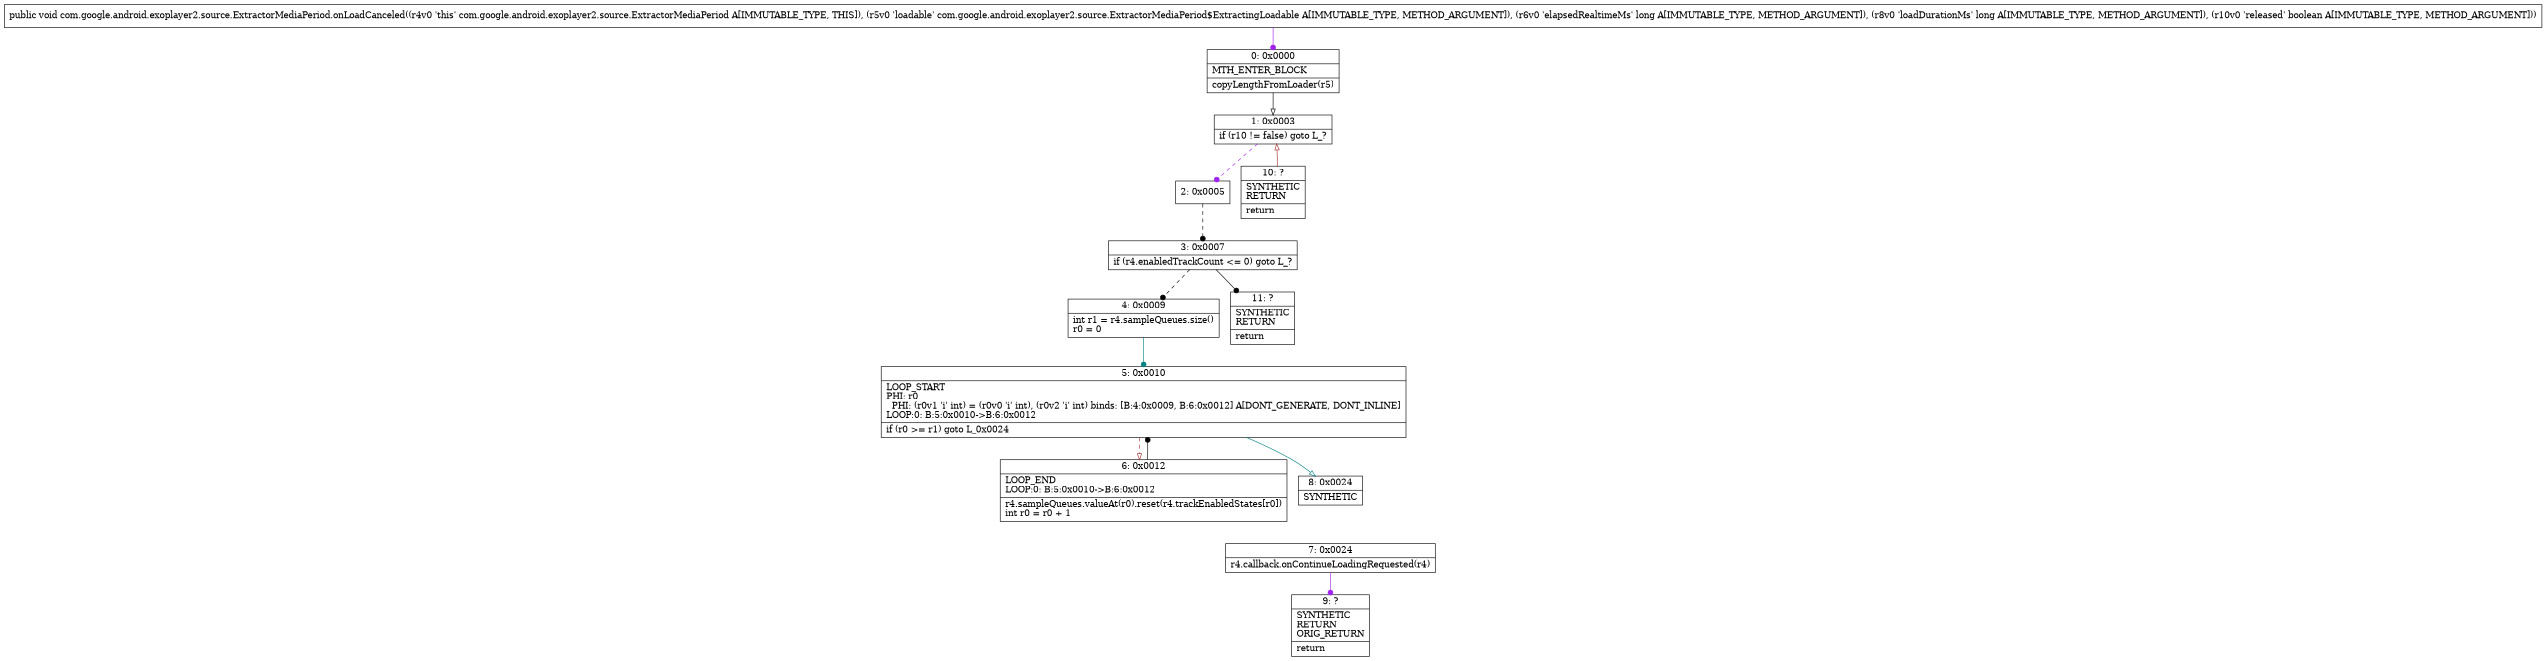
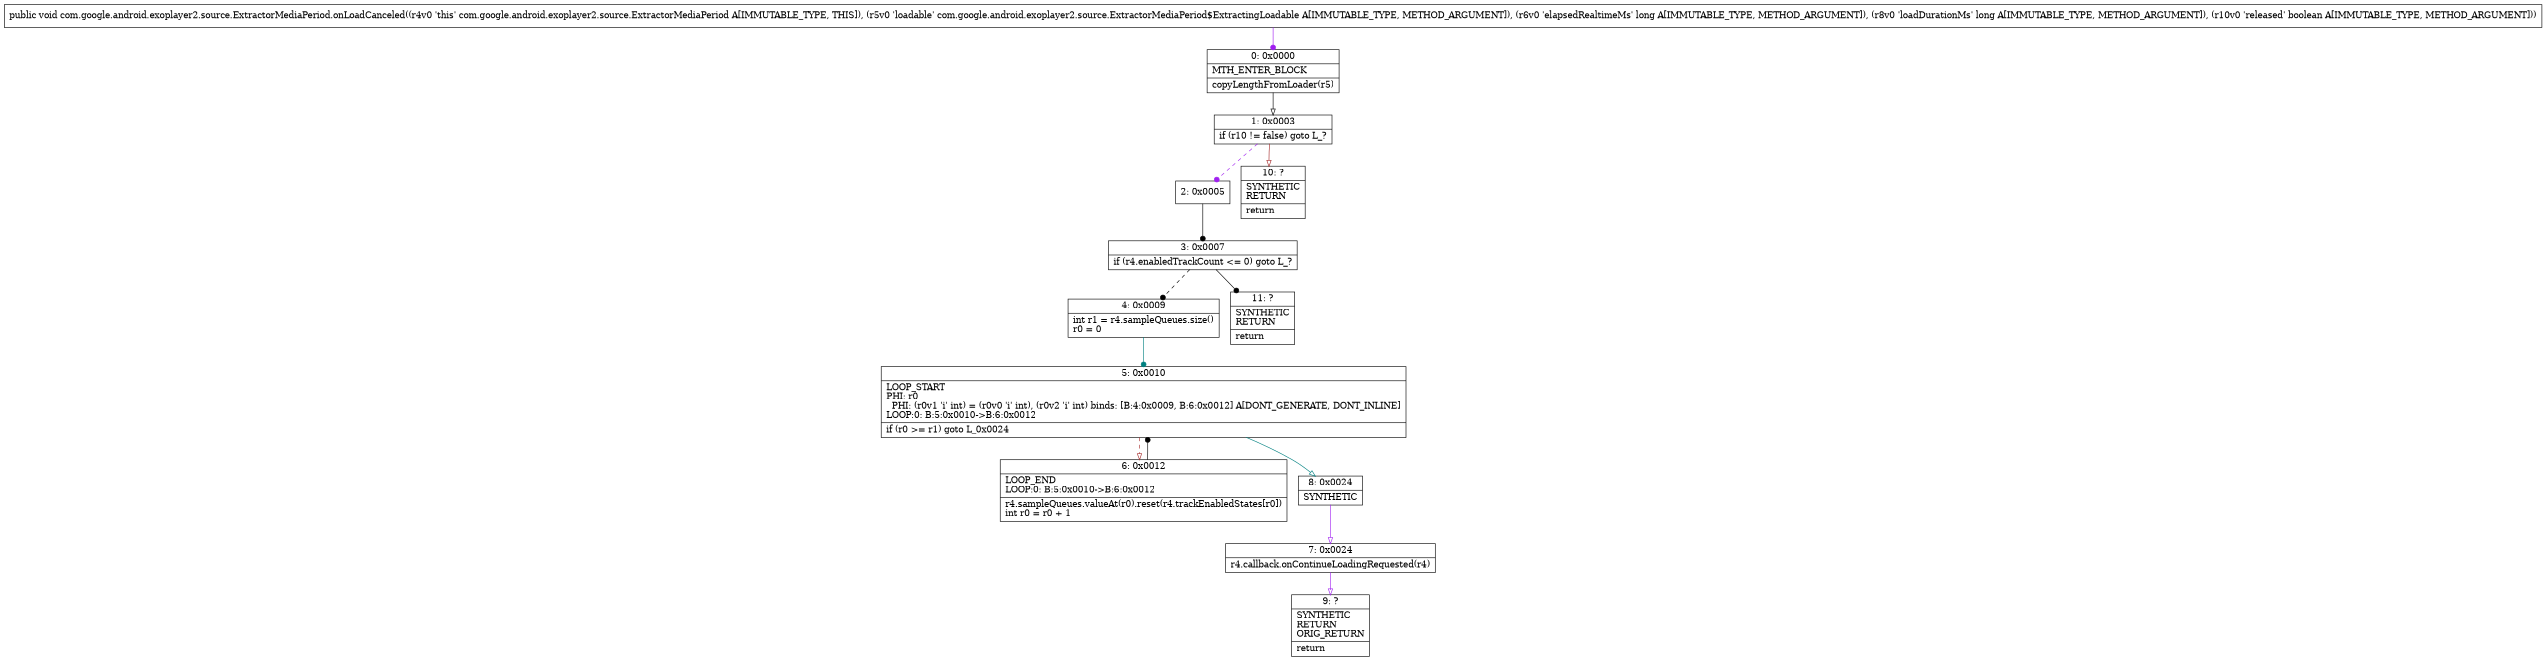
edge "10: ?" -> "1: 0x0003": reversed
edge "2: 0x0005" -> "3: 0x0007": style dashed -> solid
edge "8: 0x0024" -> "7: 0x0024": added
edge "7: 0x0024" -> "9: ?": arrowhead dot -> onormal
